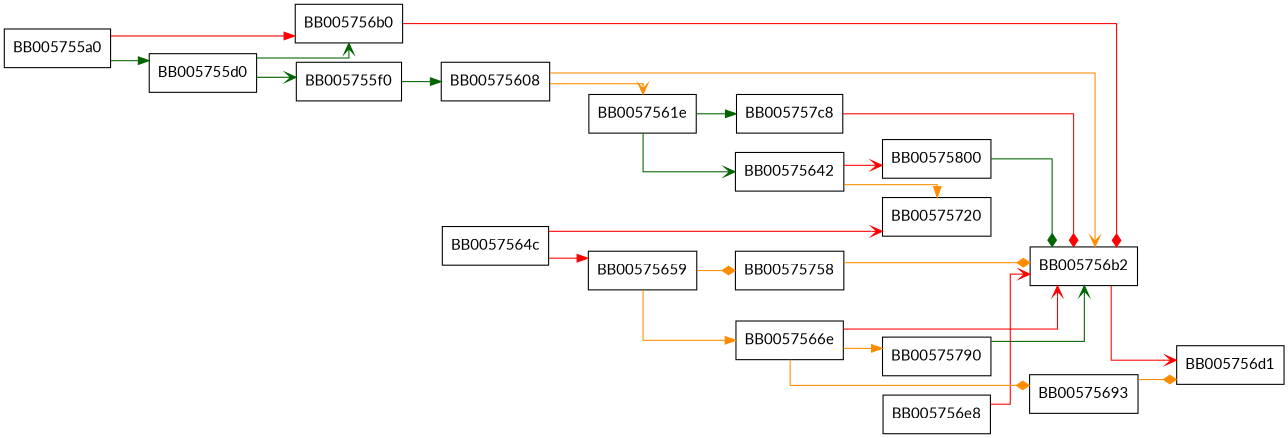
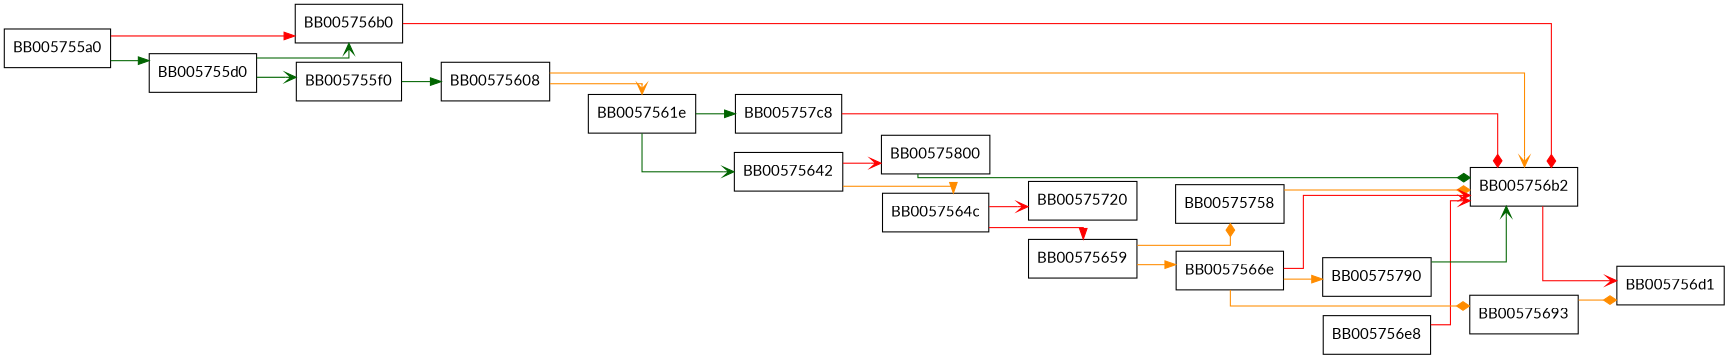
edge "BB00575642" -> "BB00575720": now "BB00575642" -> "BB0057564c"
